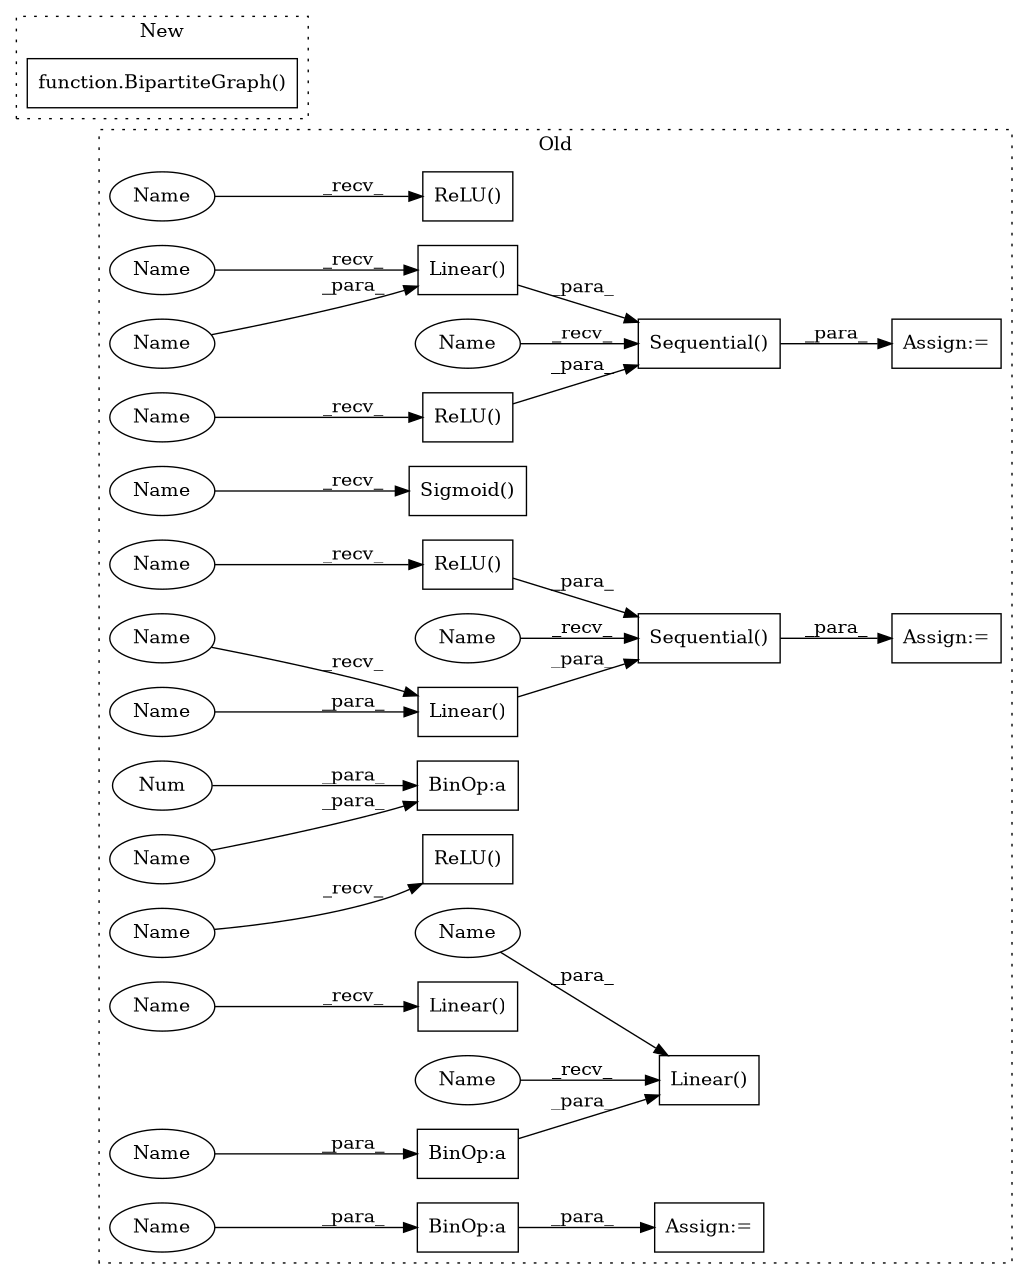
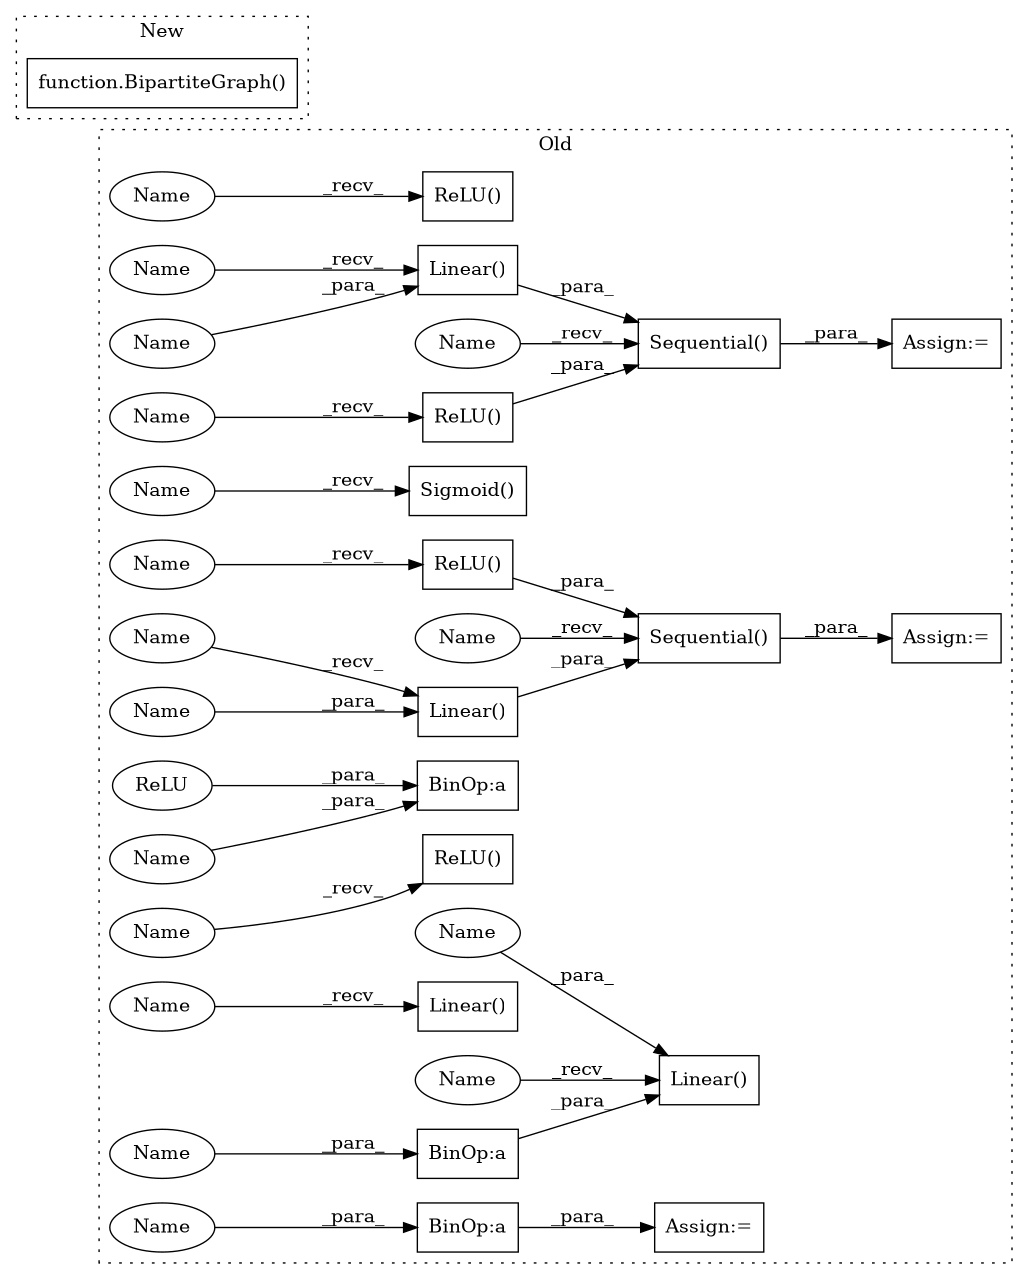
node "Num": label "Num" -> "ReLU"
